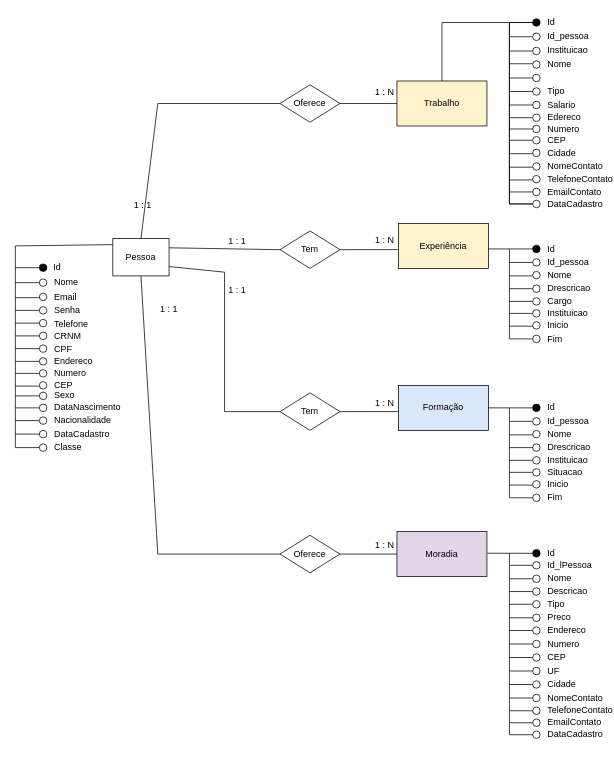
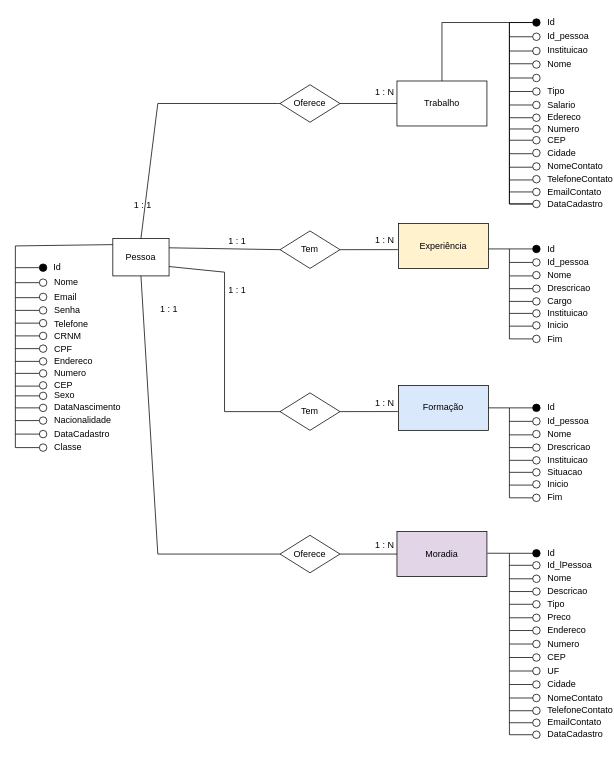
node "Trabalho": fillcolor #fff2cc -> #ffffff
